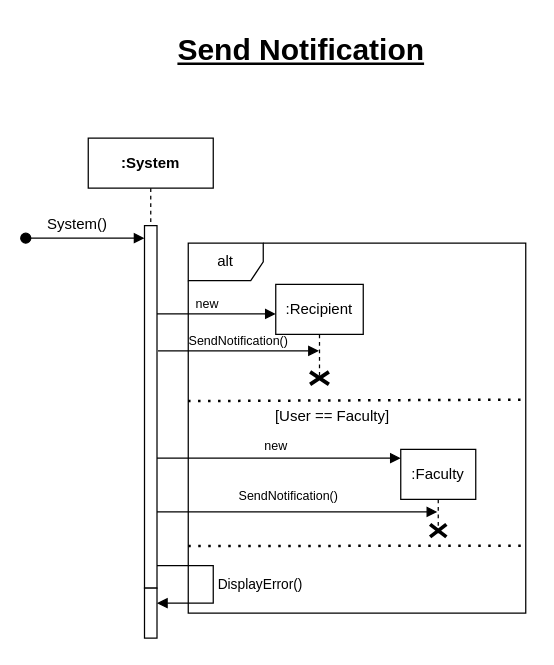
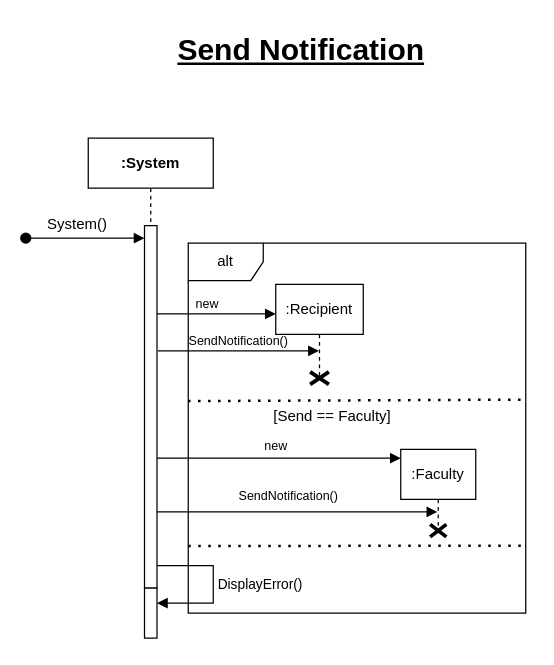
node "[User == Faculty]": label "[User == Faculty]" -> "[Send == Faculty]"
